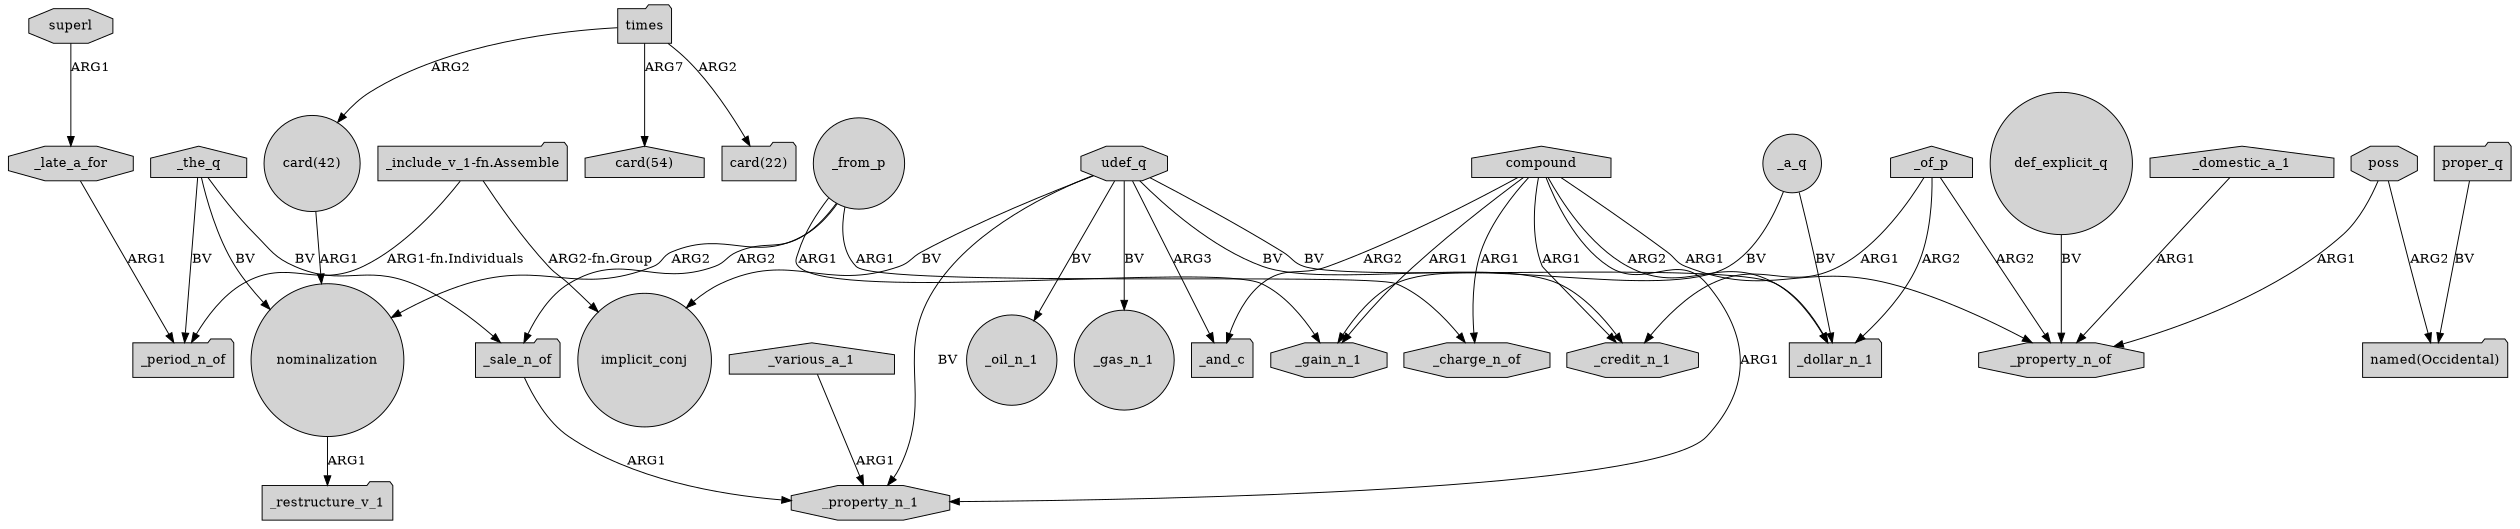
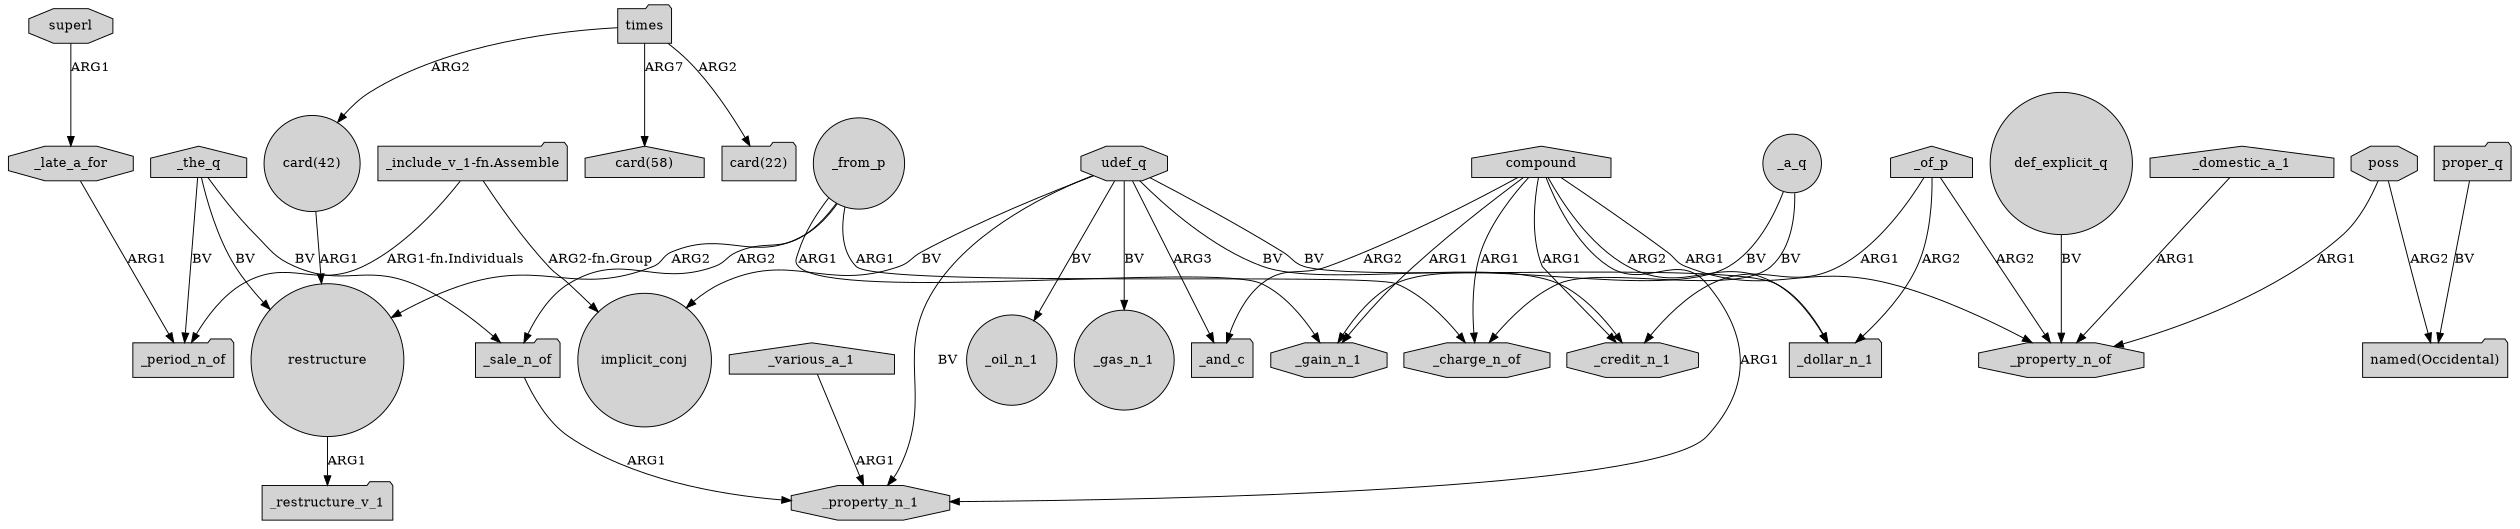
node "card(54)": label "card(54)" -> "card(58)"
edge "_a_q" -> "_dollar_n_1": now "_a_q" -> "_charge_n_of"
node "nominalization": label "nominalization" -> "restructure"
